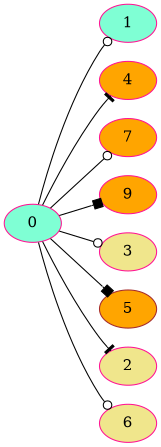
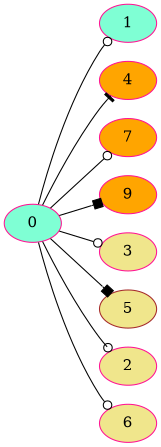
edge "0" -> "2": arrowhead tee -> odot
node "5": fillcolor orange -> khaki
